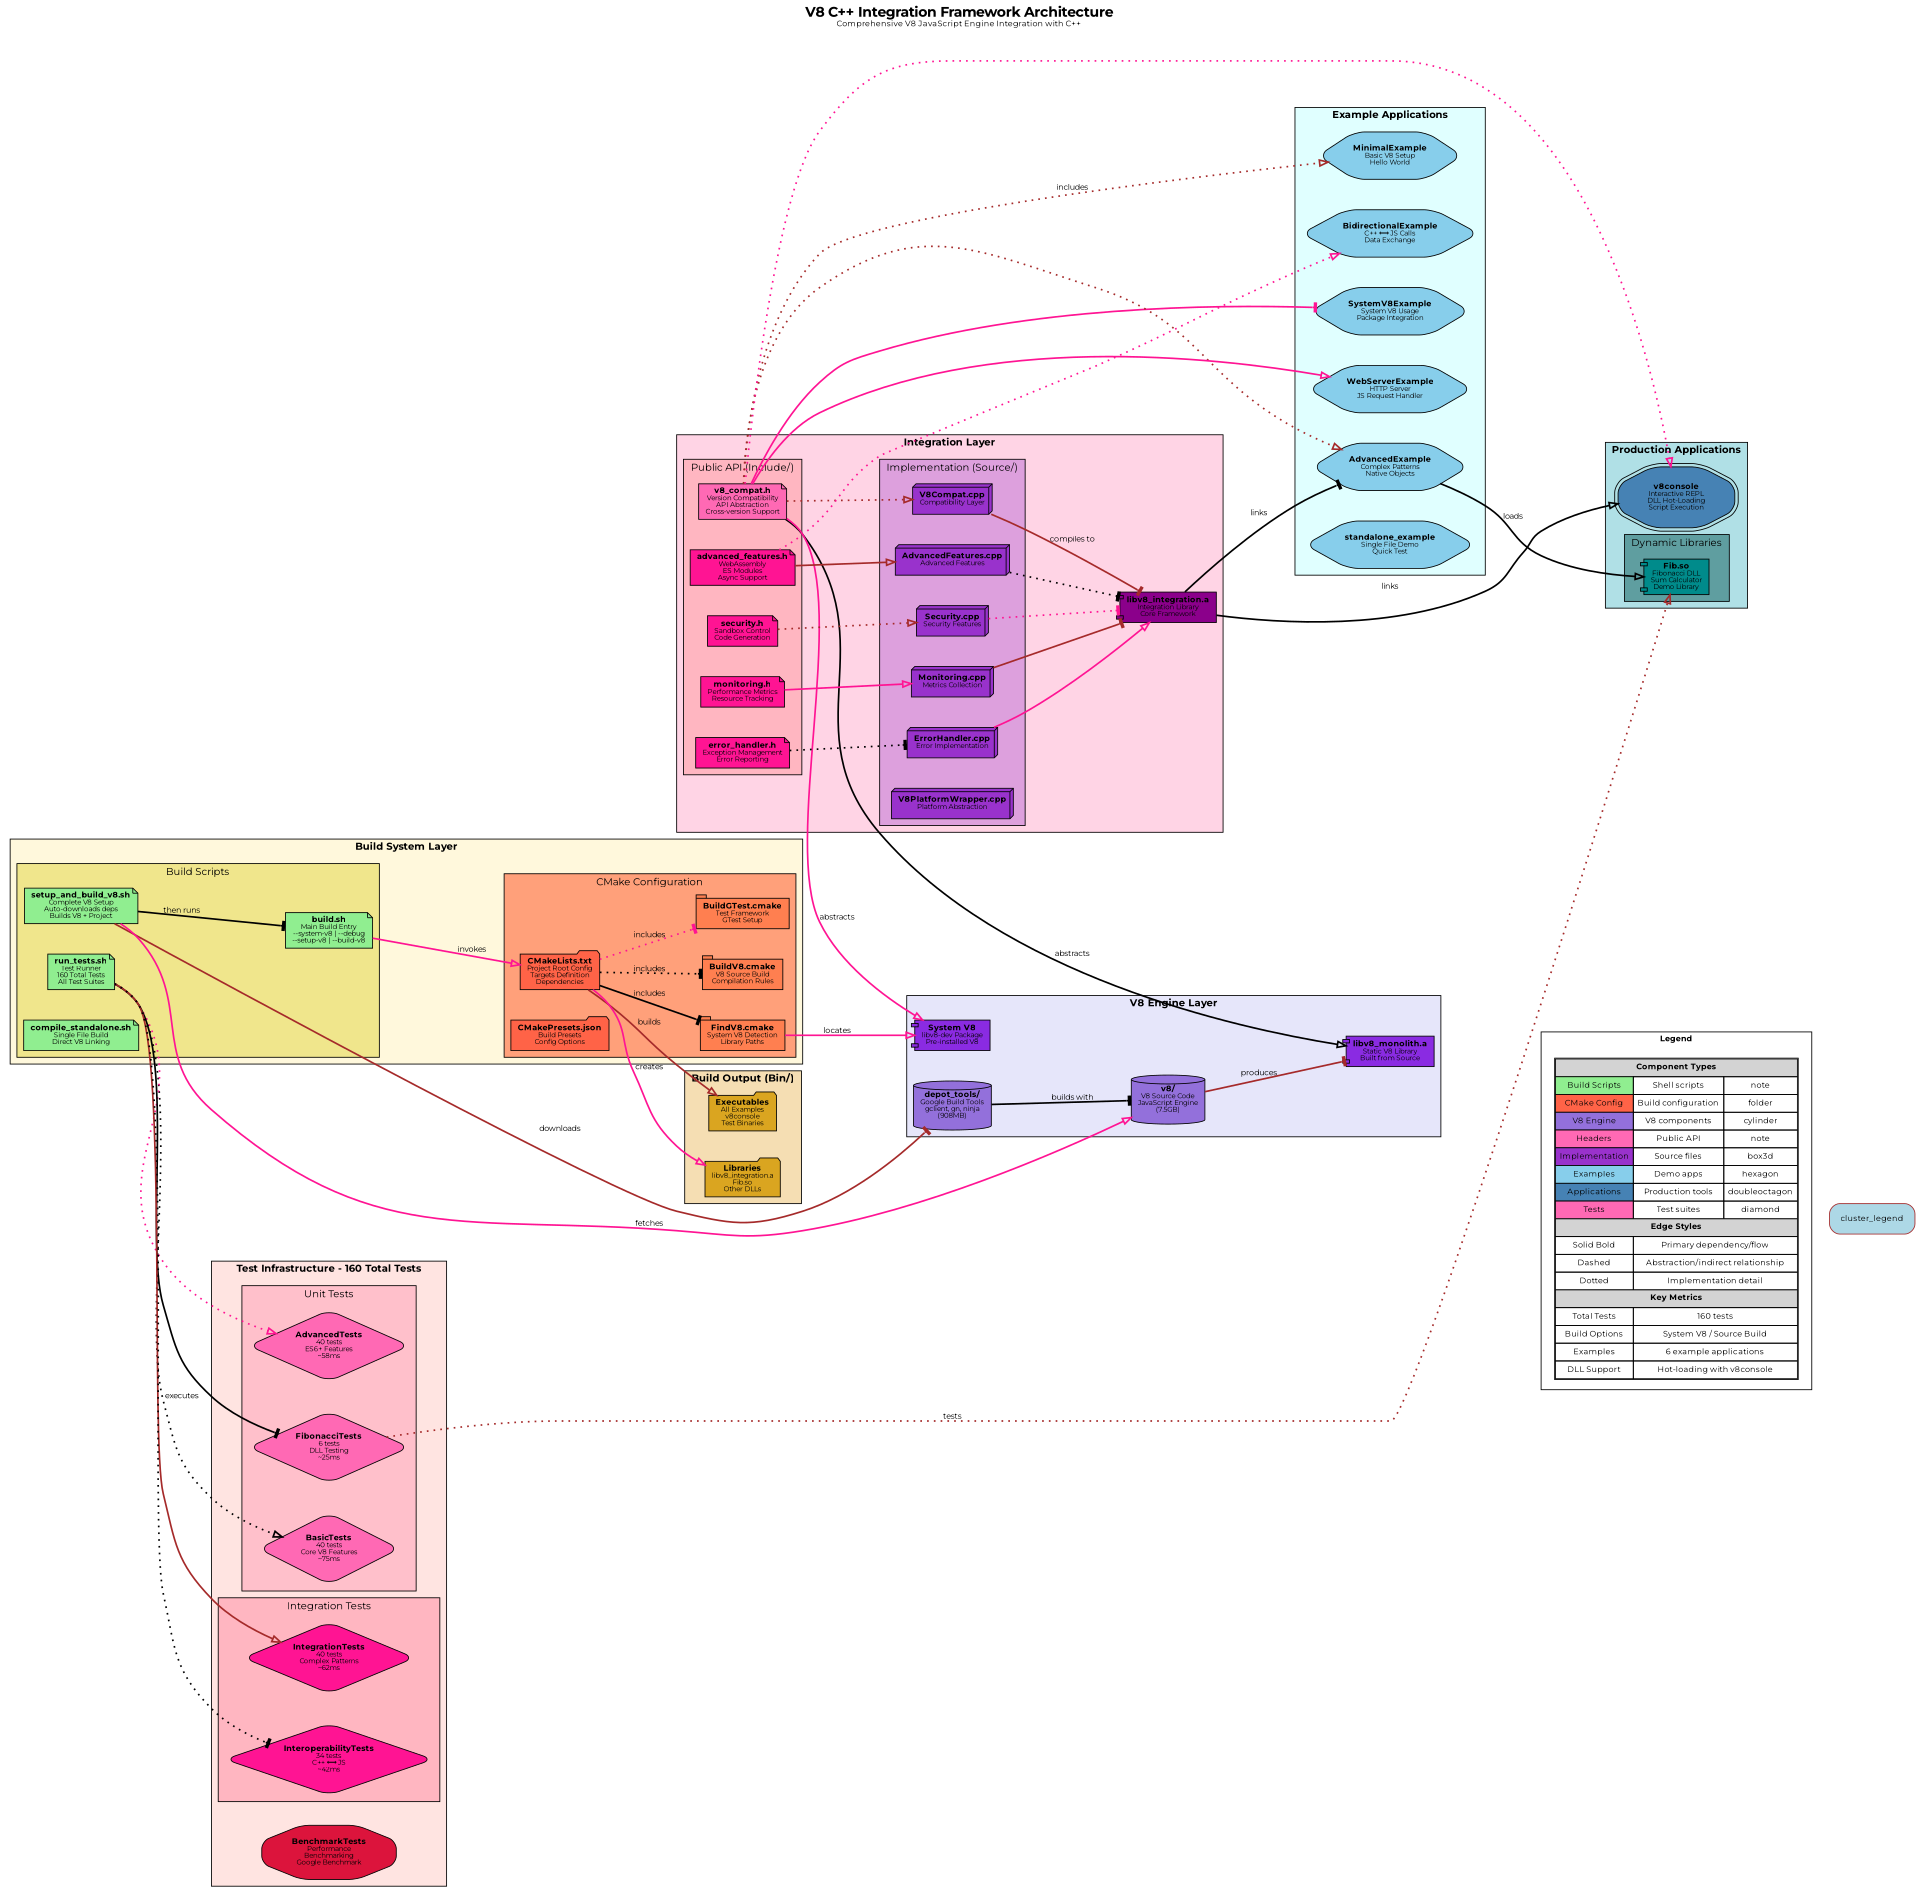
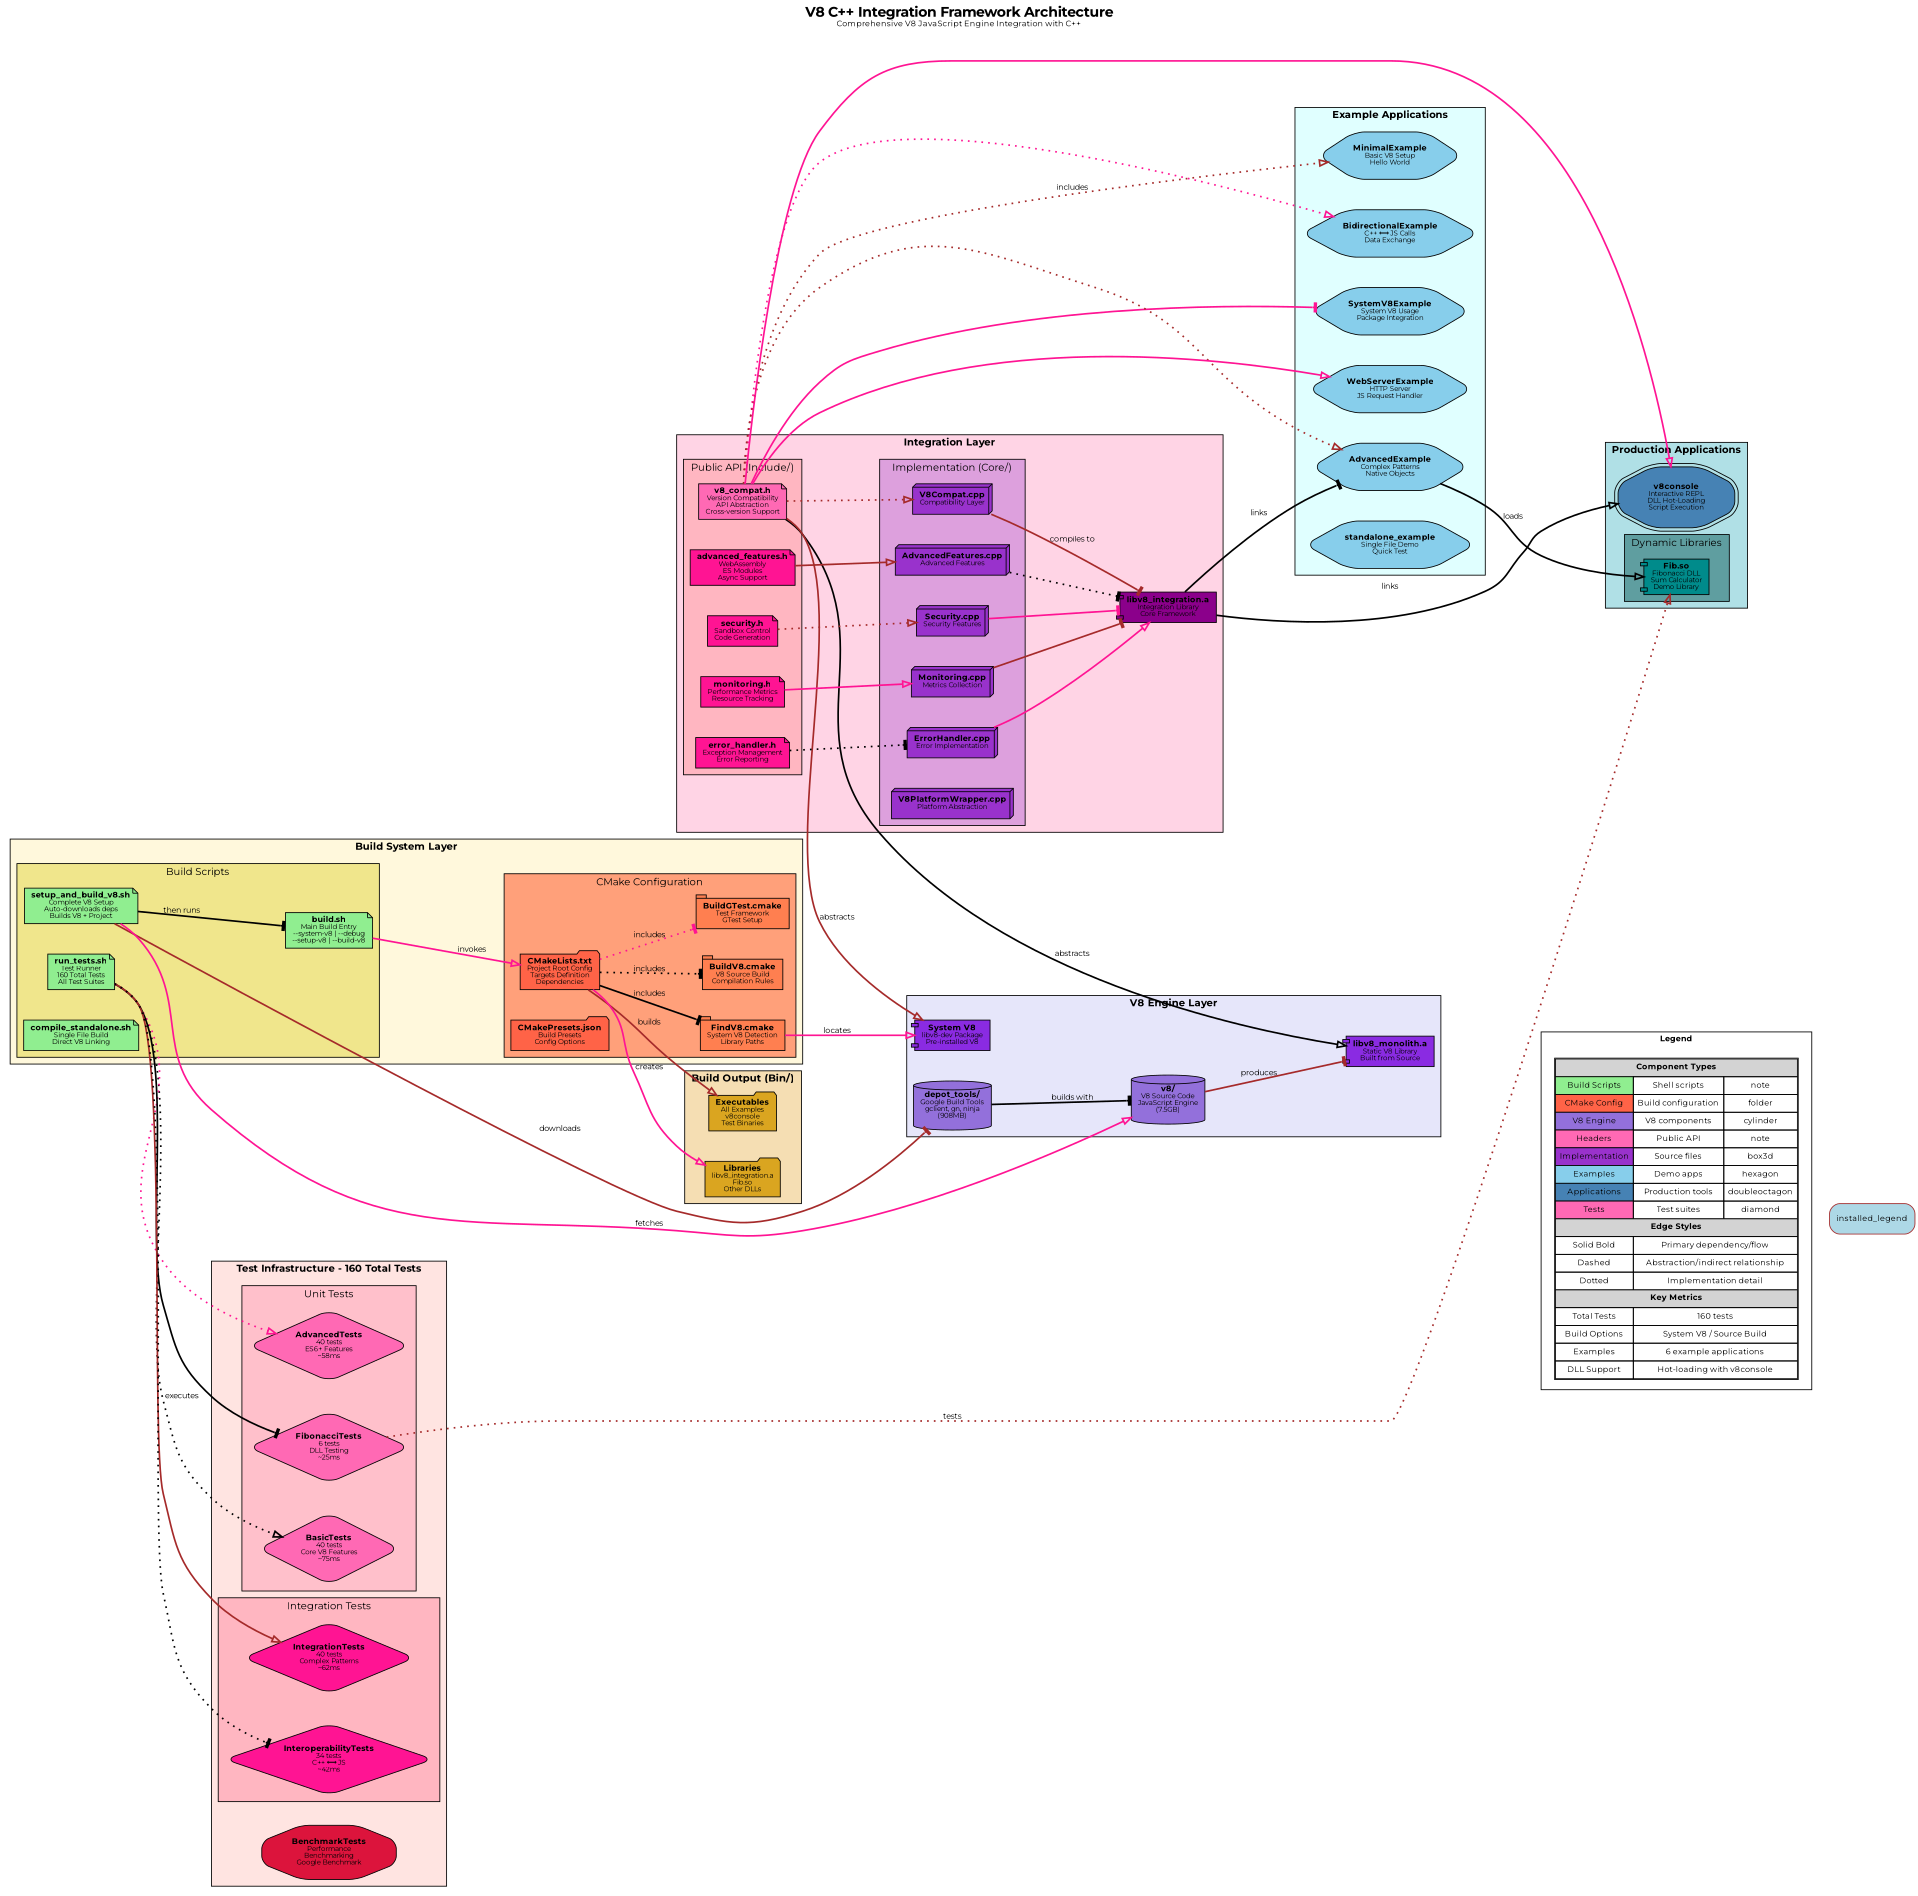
edge "v8_compat.h" -> "v8console": style dotted -> solid
edge "advanced_features.h" -> "BidirectionalExample": now "v8_compat.h" -> "BidirectionalExample"
cluster "Implementation (Source/)": label "Implementation (Source/)" -> "Implementation (Core/)"
edge "Security.cpp" -> "libv8_integration.a": style dotted -> bold
edge "v8_compat.h" -> "System V8": color deeppink -> brown
node "cluster_legend": label "cluster_legend" -> "installed_legend"
